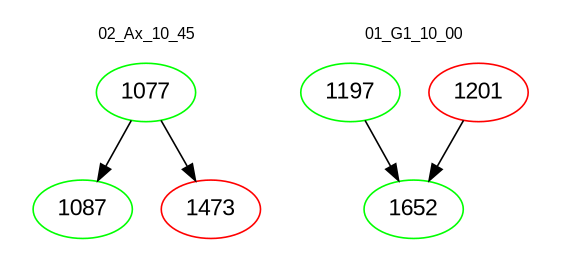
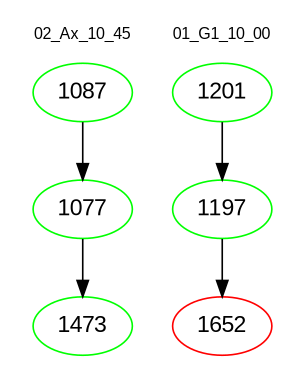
node "1201": color red -> green
edge "1077" -> "1087": reversed
edge "1201" -> "1652": now "1201" -> "1197"
node "1473": color red -> green
node "1652": color green -> red
